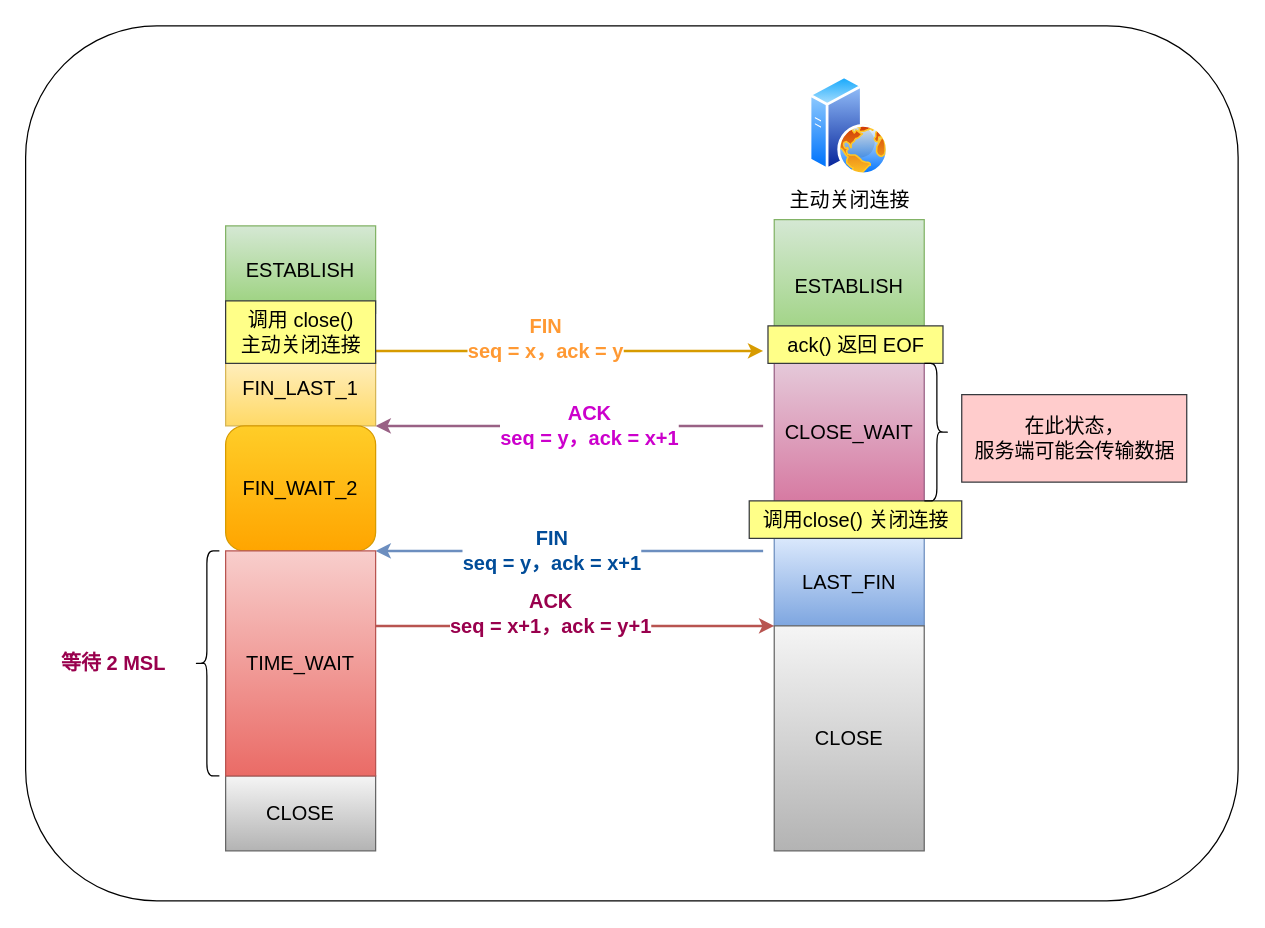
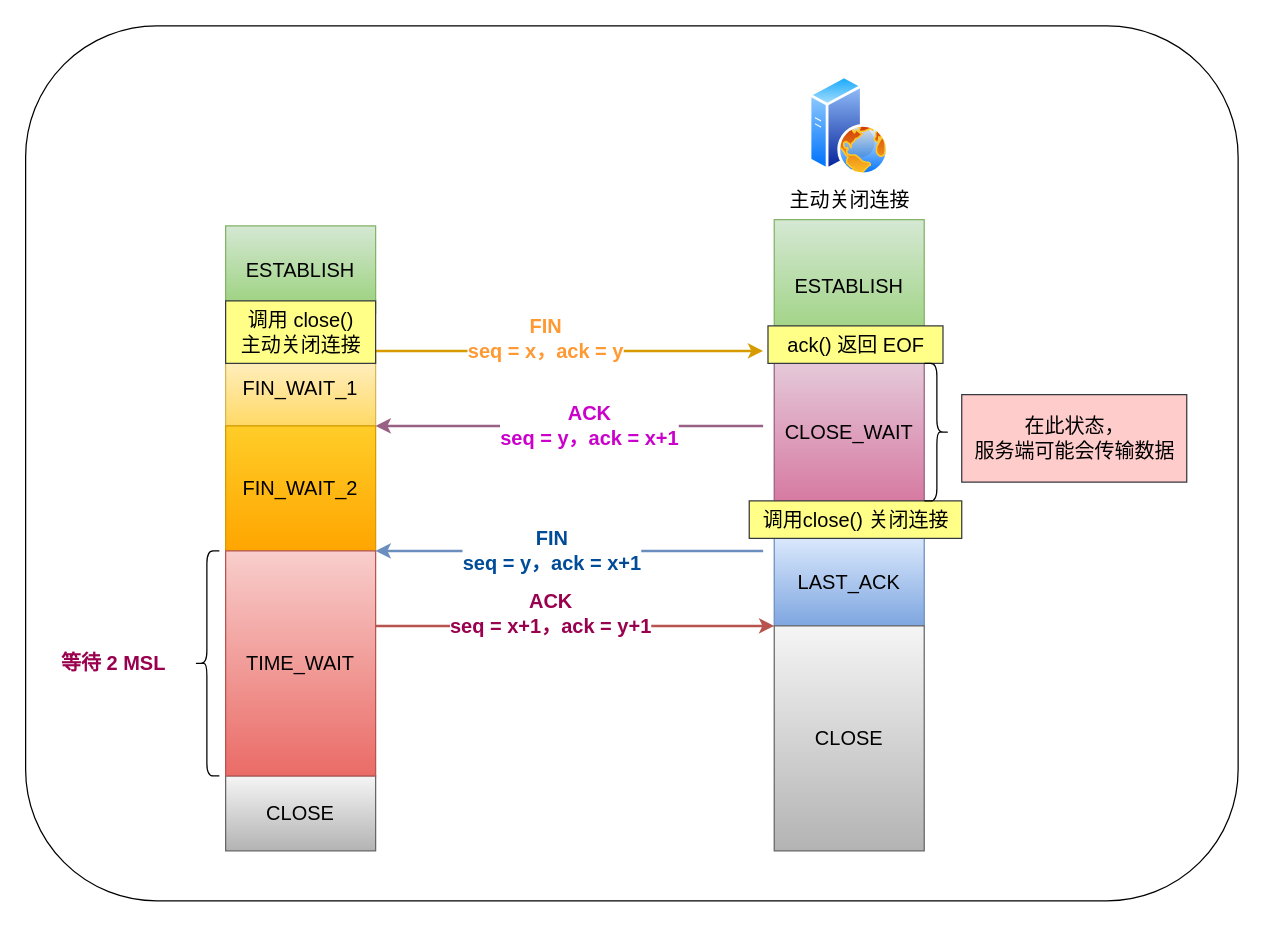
node "FIN_LAST_1": label "FIN_LAST_1" -> "FIN_WAIT_1"
node "FIN_WAIT_2": shape rounded rectangle -> rectangle
node "LAST_FIN": label "LAST_FIN" -> "LAST_ACK"
